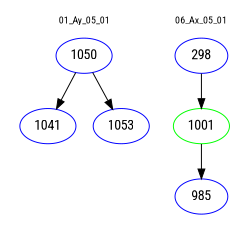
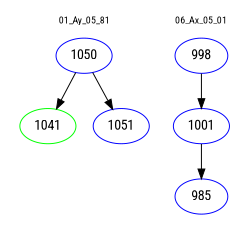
cluster "01_Ay_05_01": label "01_Ay_05_01" -> "01_Ay_05_81"
node "298": label "298" -> "998"
node "1041": color blue -> green
node "1053": label "1053" -> "1051"
node "1001": color green -> blue
